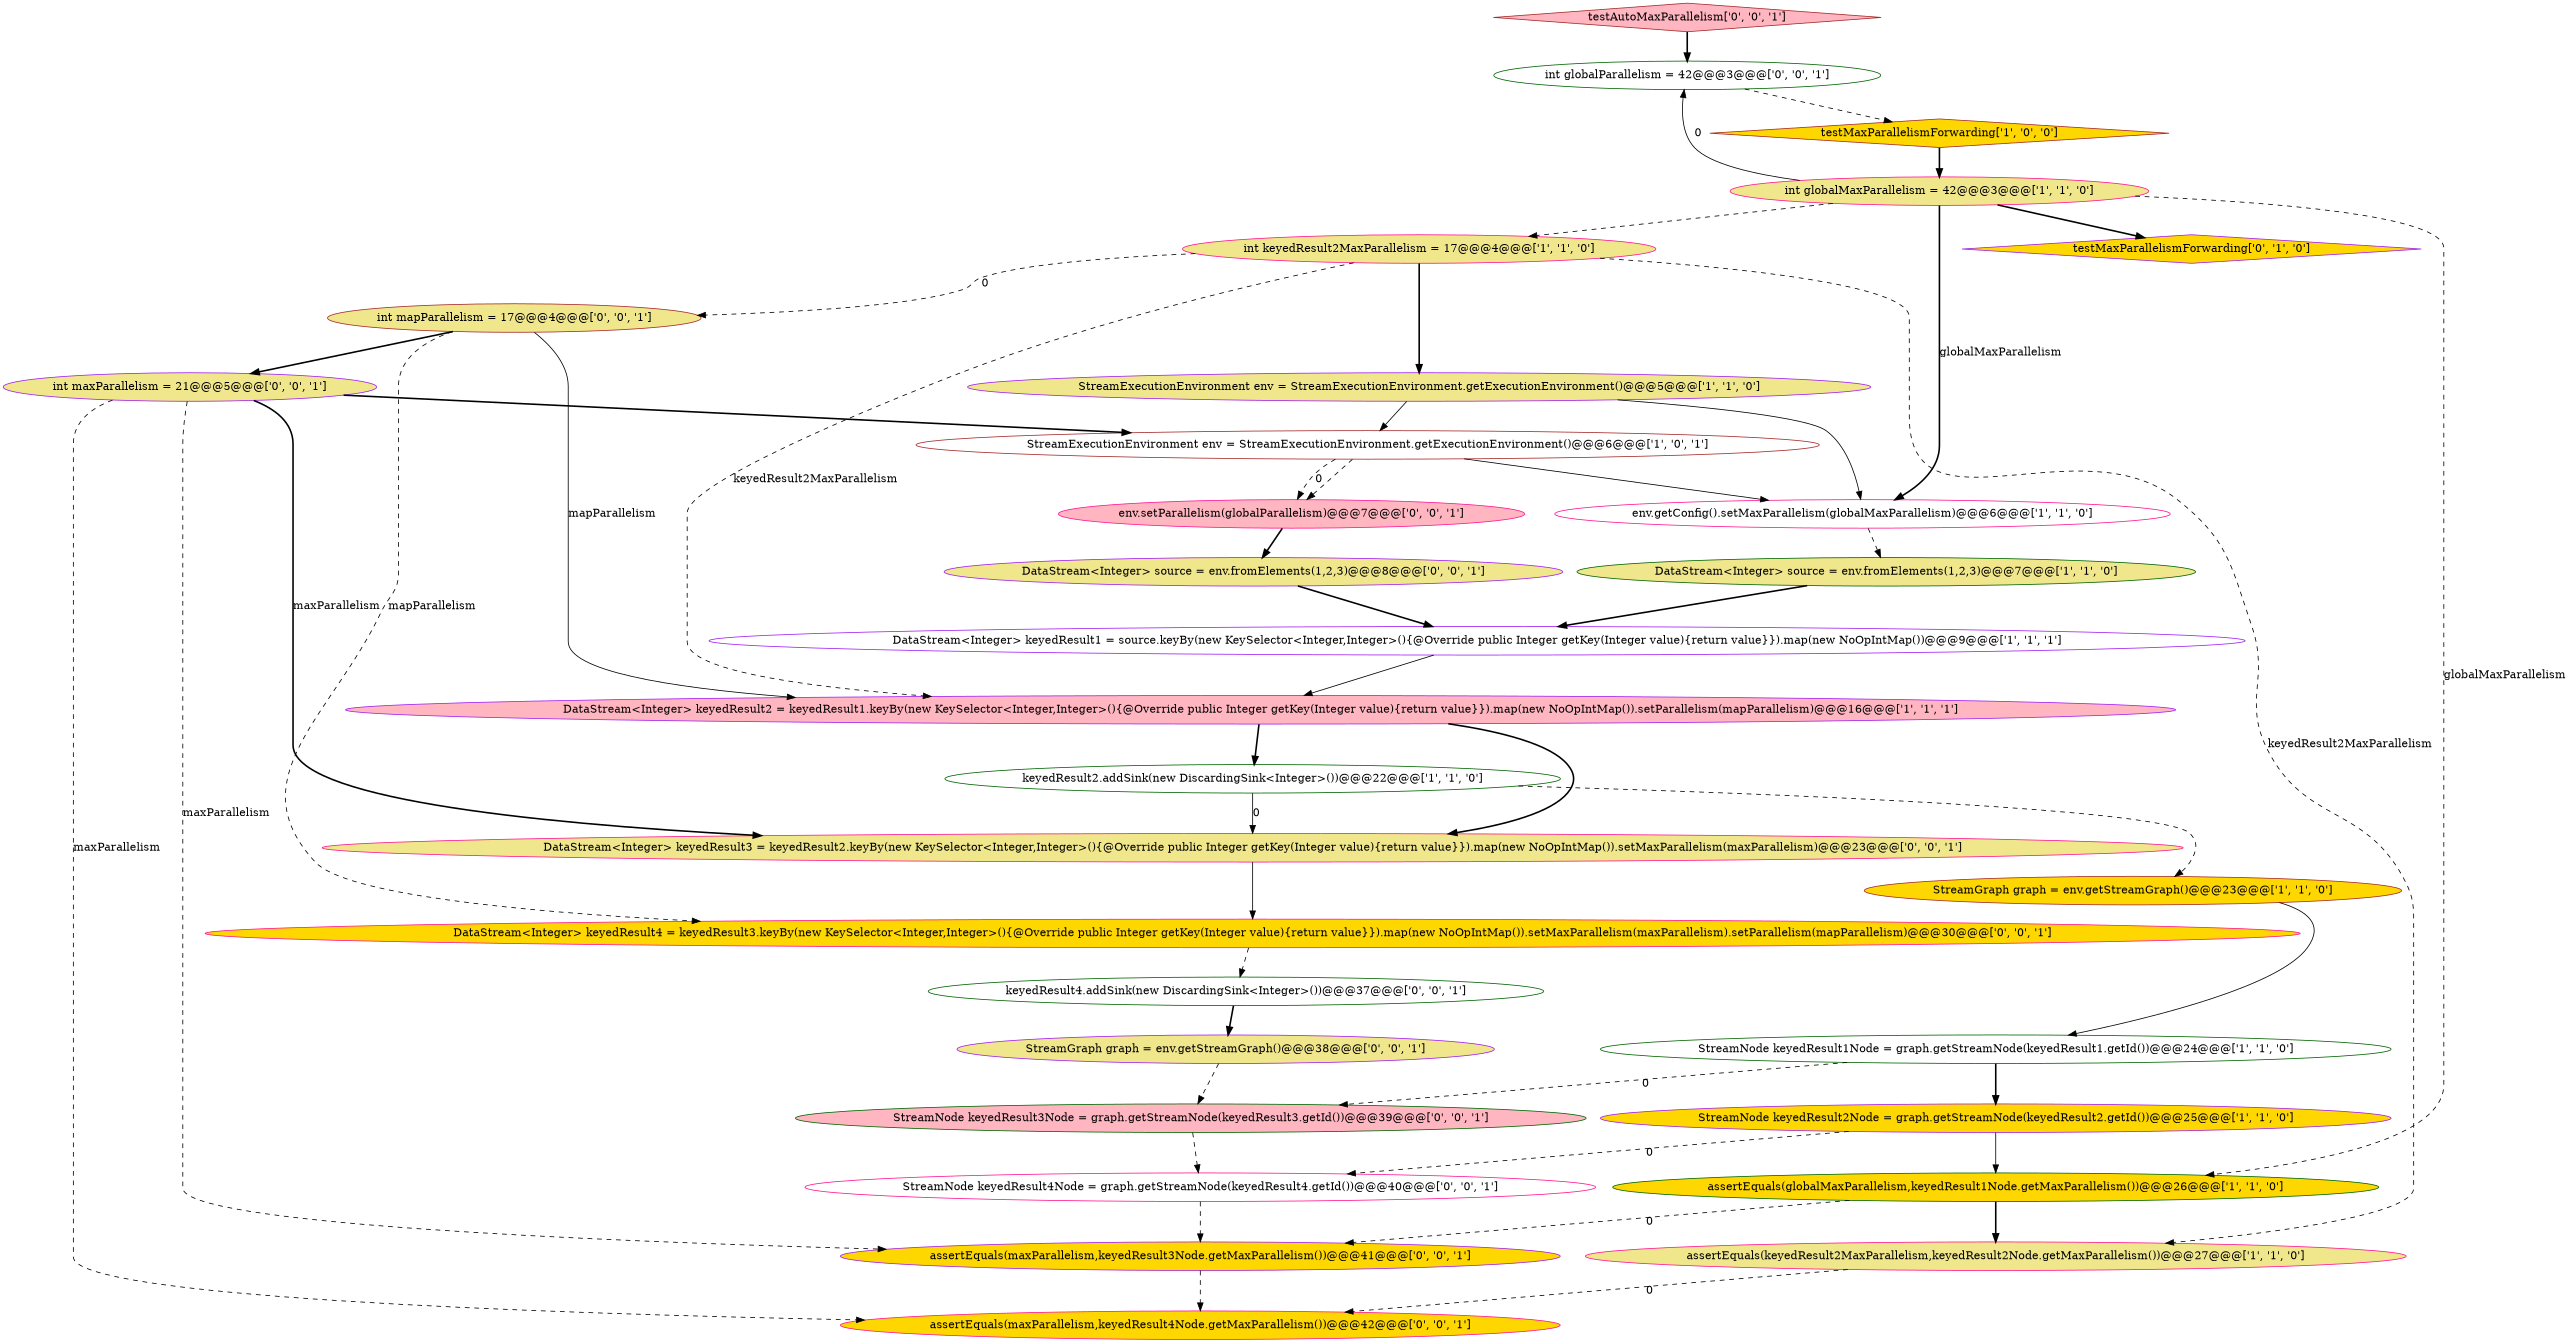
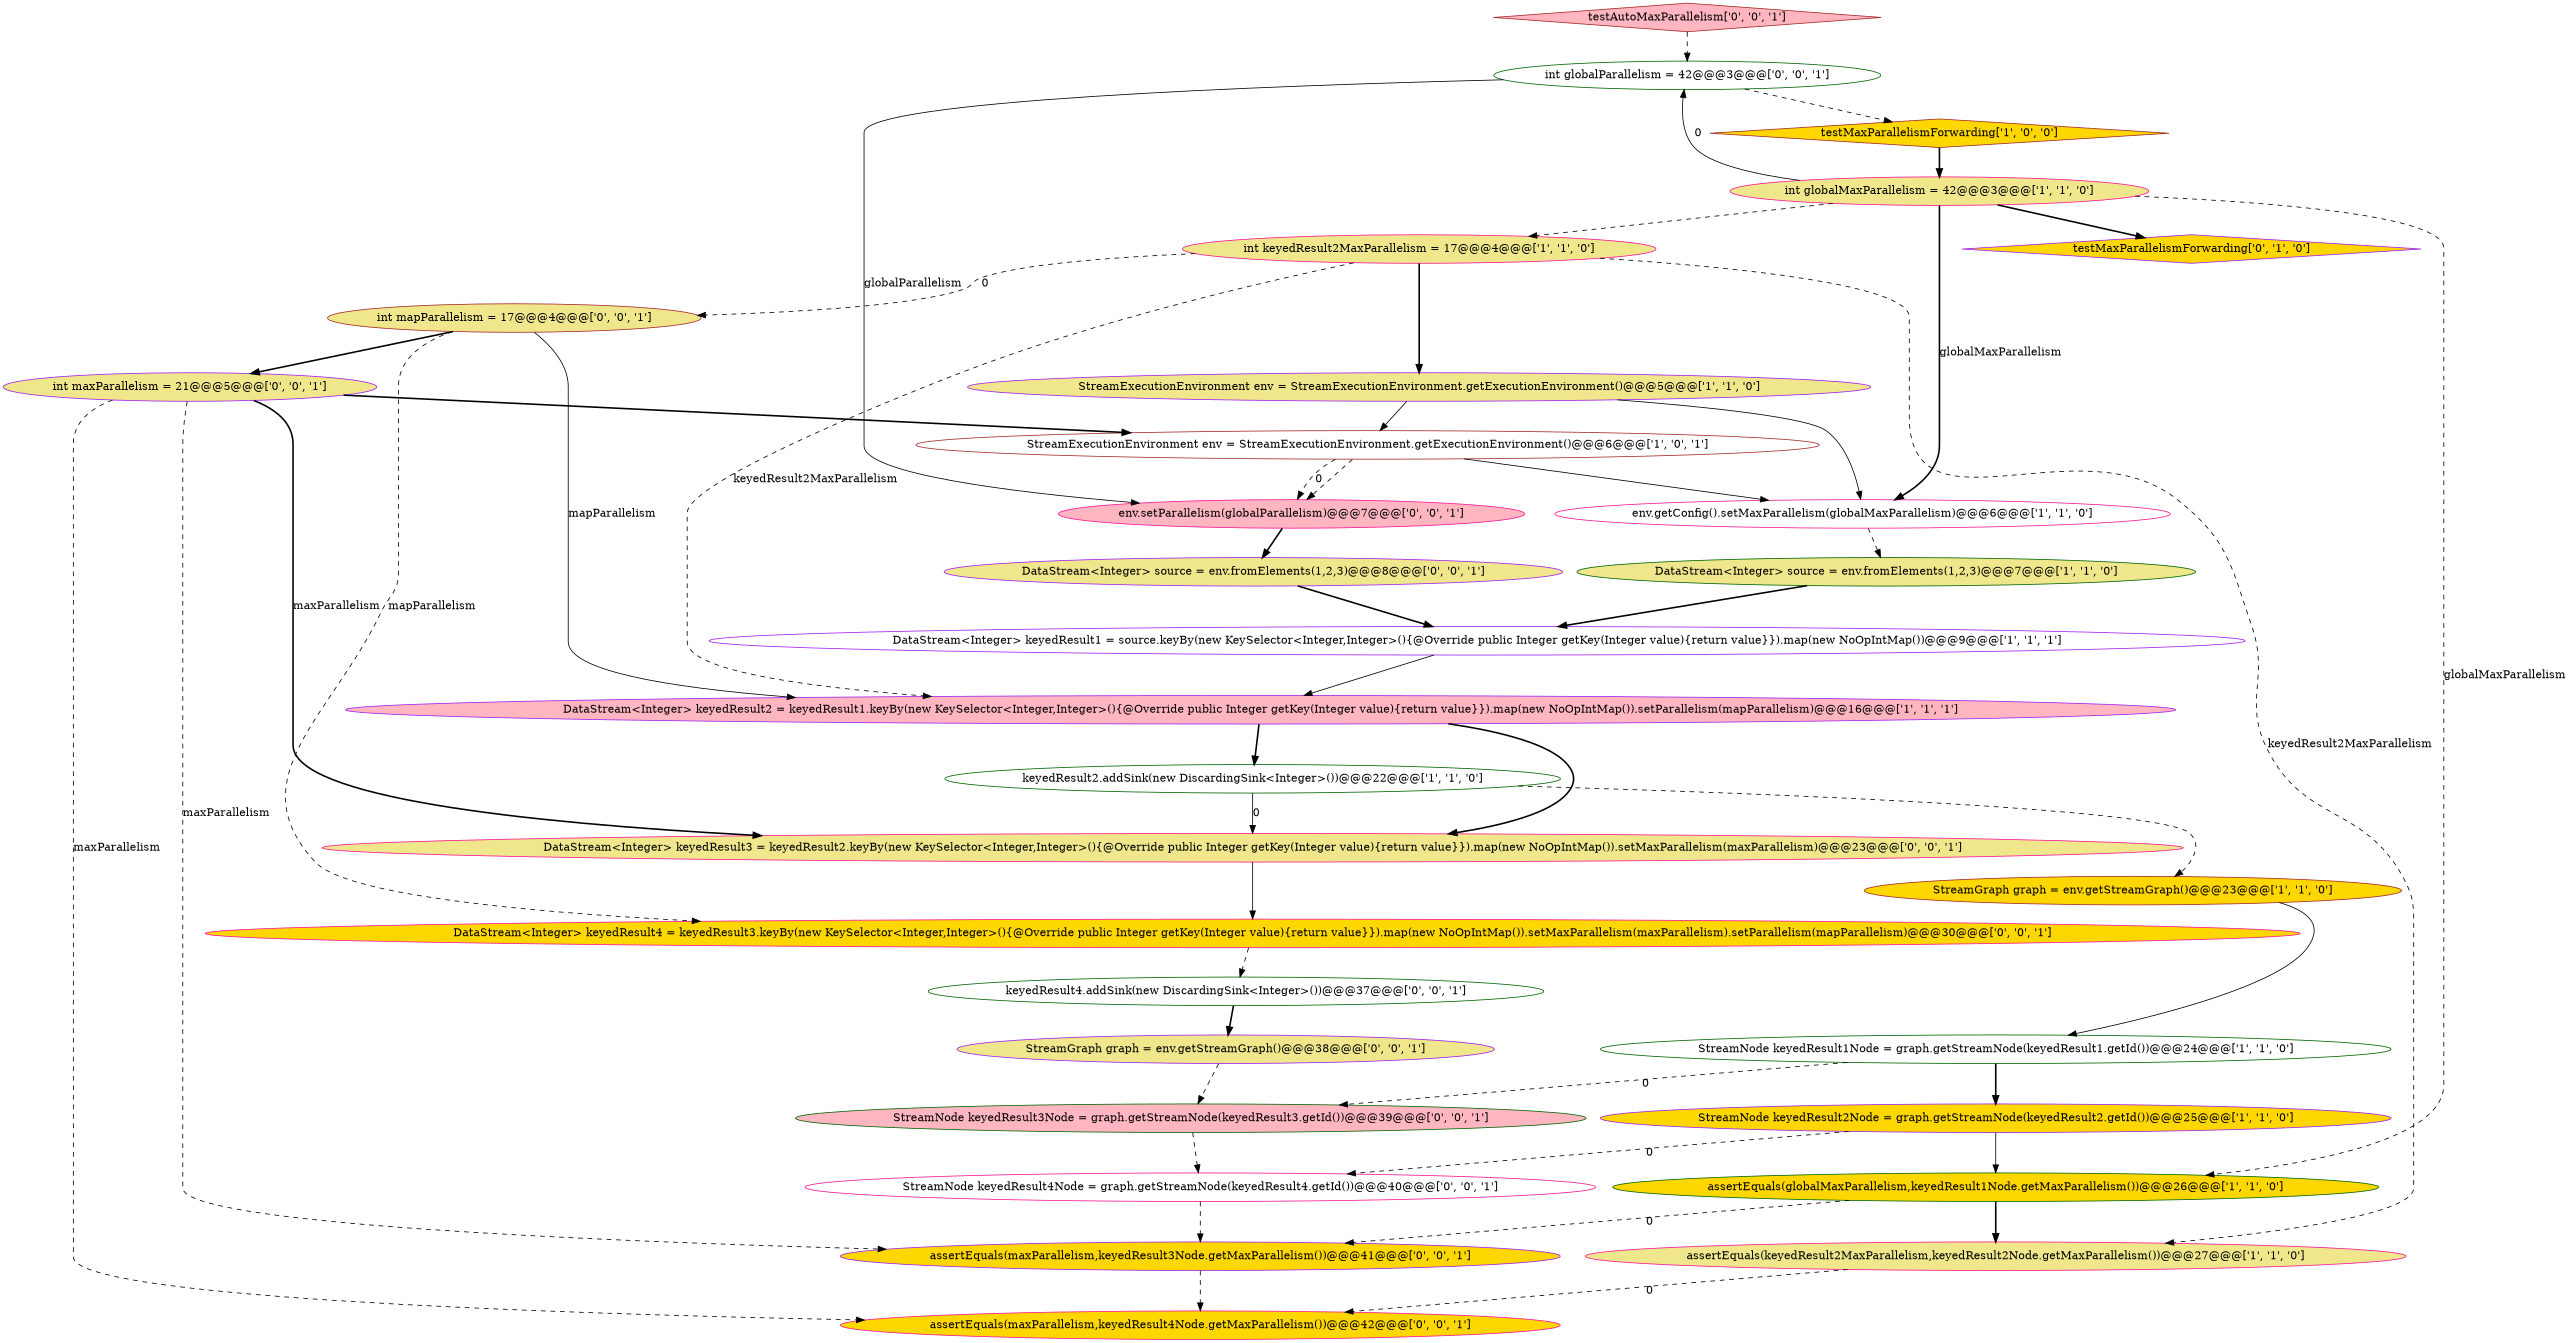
edge "testAutoMaxParallelism['0', '0', '1']" -> "int globalParallelism = 42@@@3@@@['0', '0', '1']": style bold -> dashed
edge "int globalParallelism = 42@@@3@@@['0', '0', '1']" -> "env.setParallelism(globalParallelism)@@@7@@@['0', '0', '1']": added, label "globalParallelism"
